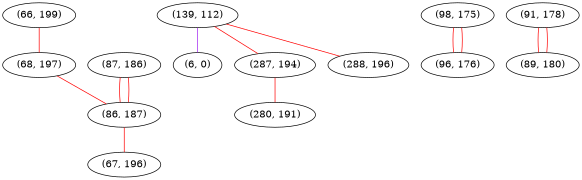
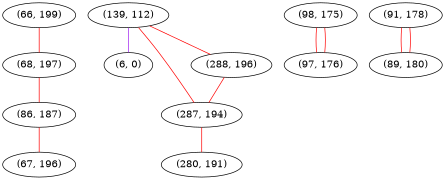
node "(87, 186)": removed
node "(96, 176)": label "(96, 176)" -> "(97, 176)"
edge "(288, 196)" -- "(287, 194)": added
